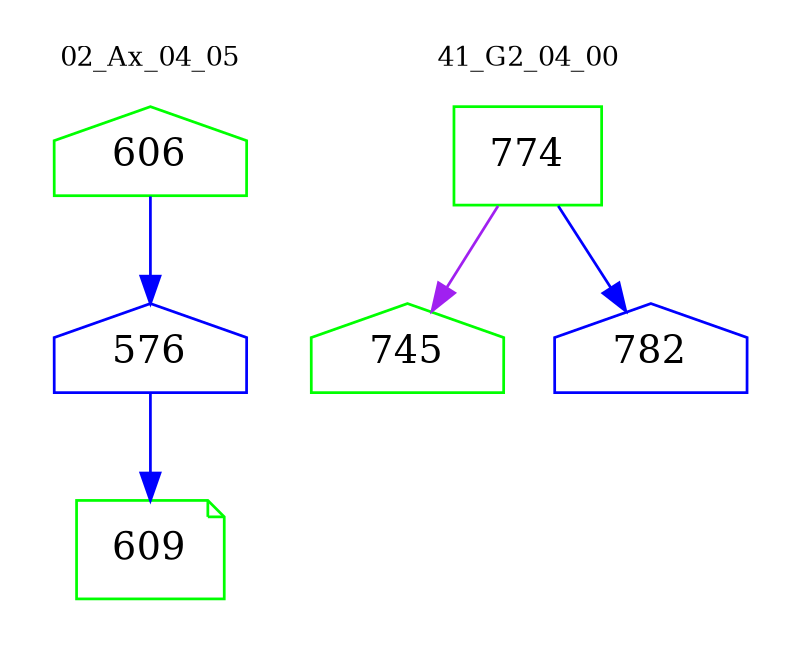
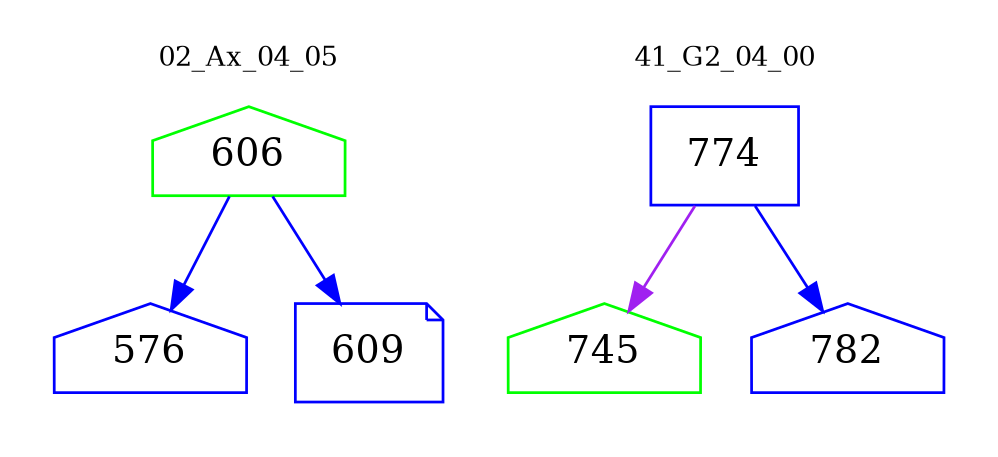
node "774": color green -> blue
edge "576" -> "609": now "606" -> "609"
node "609": color green -> blue
